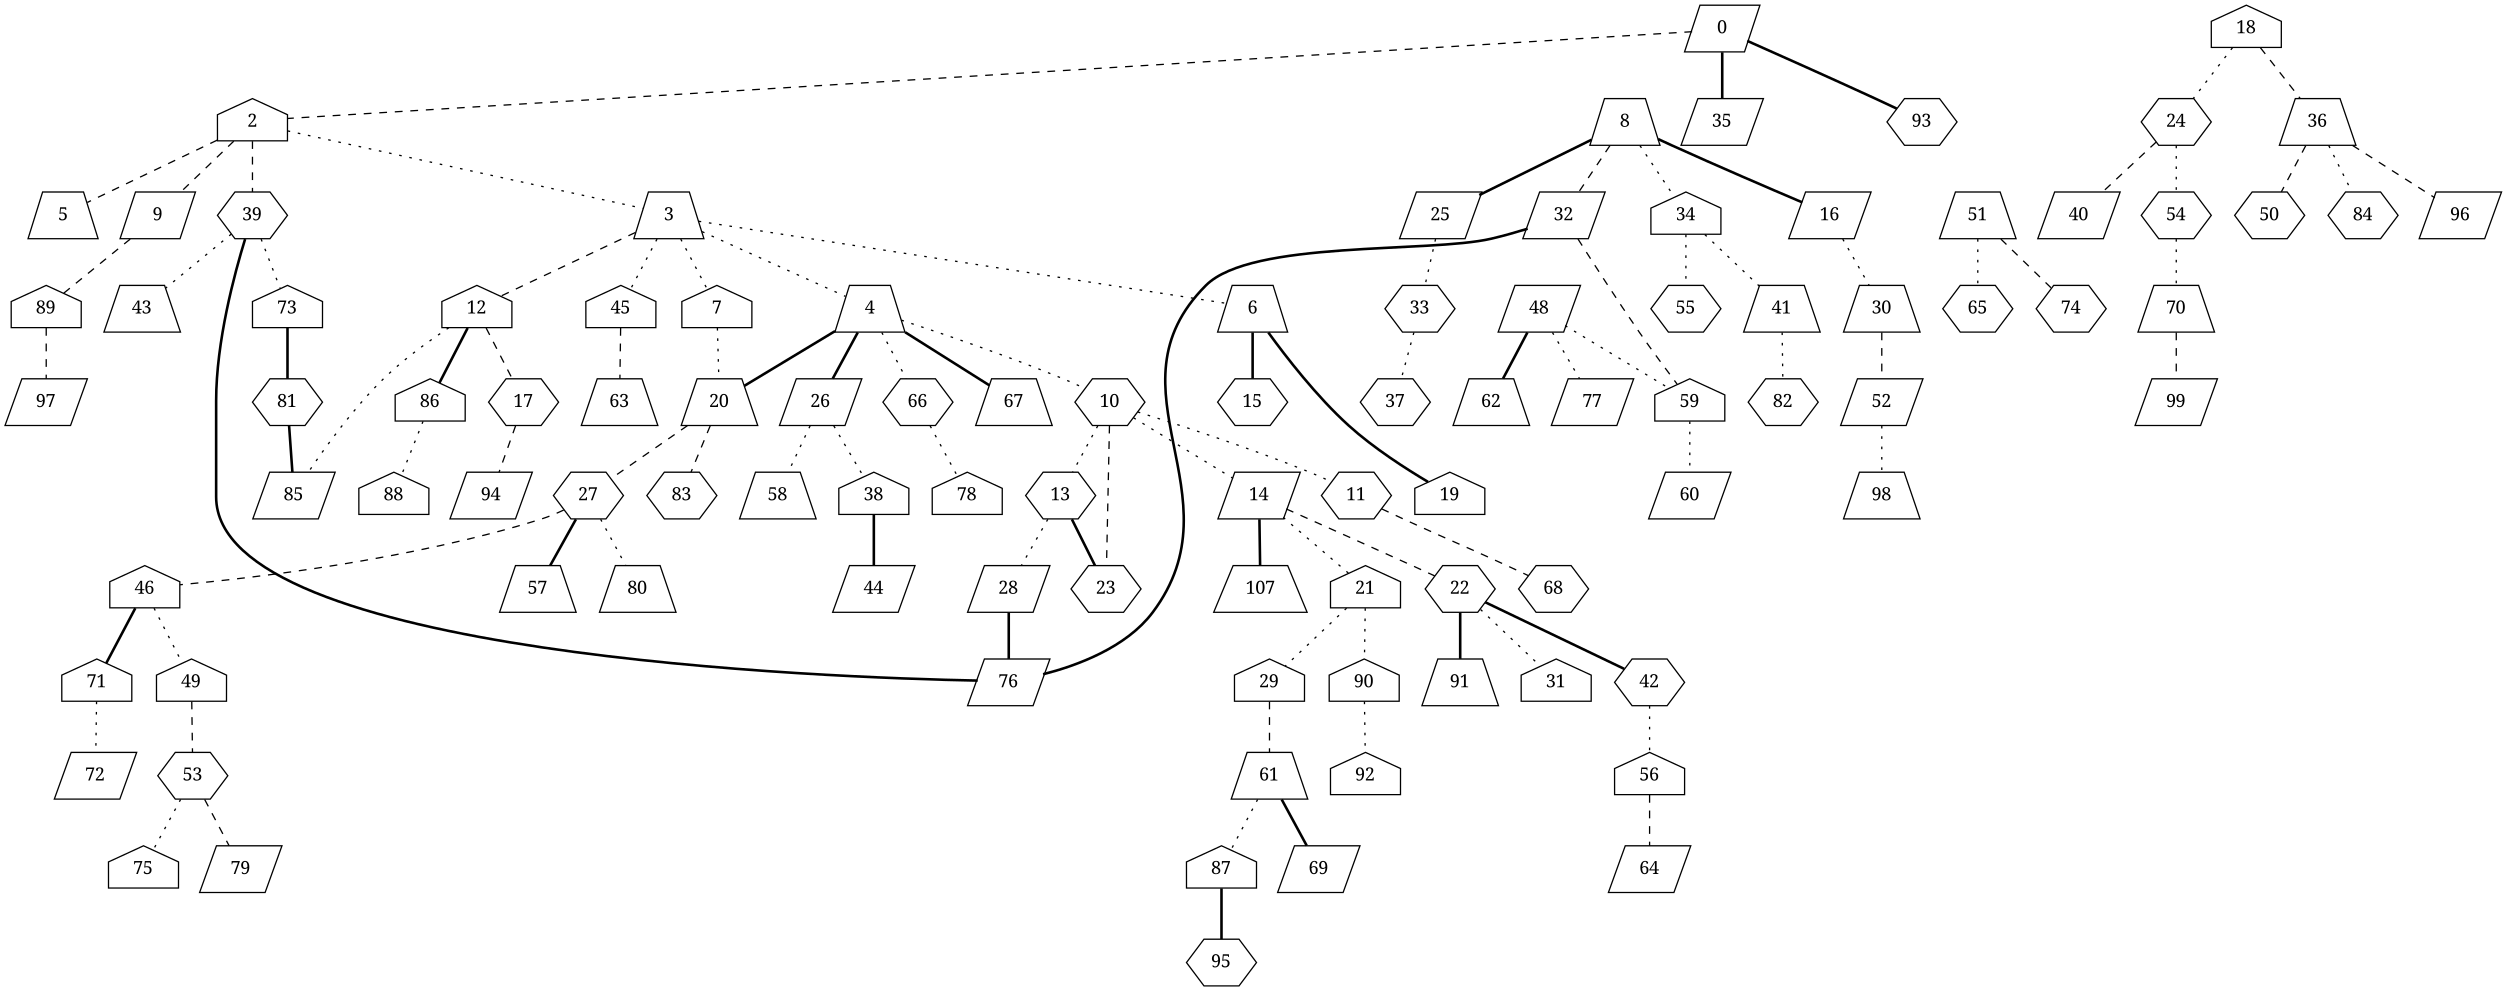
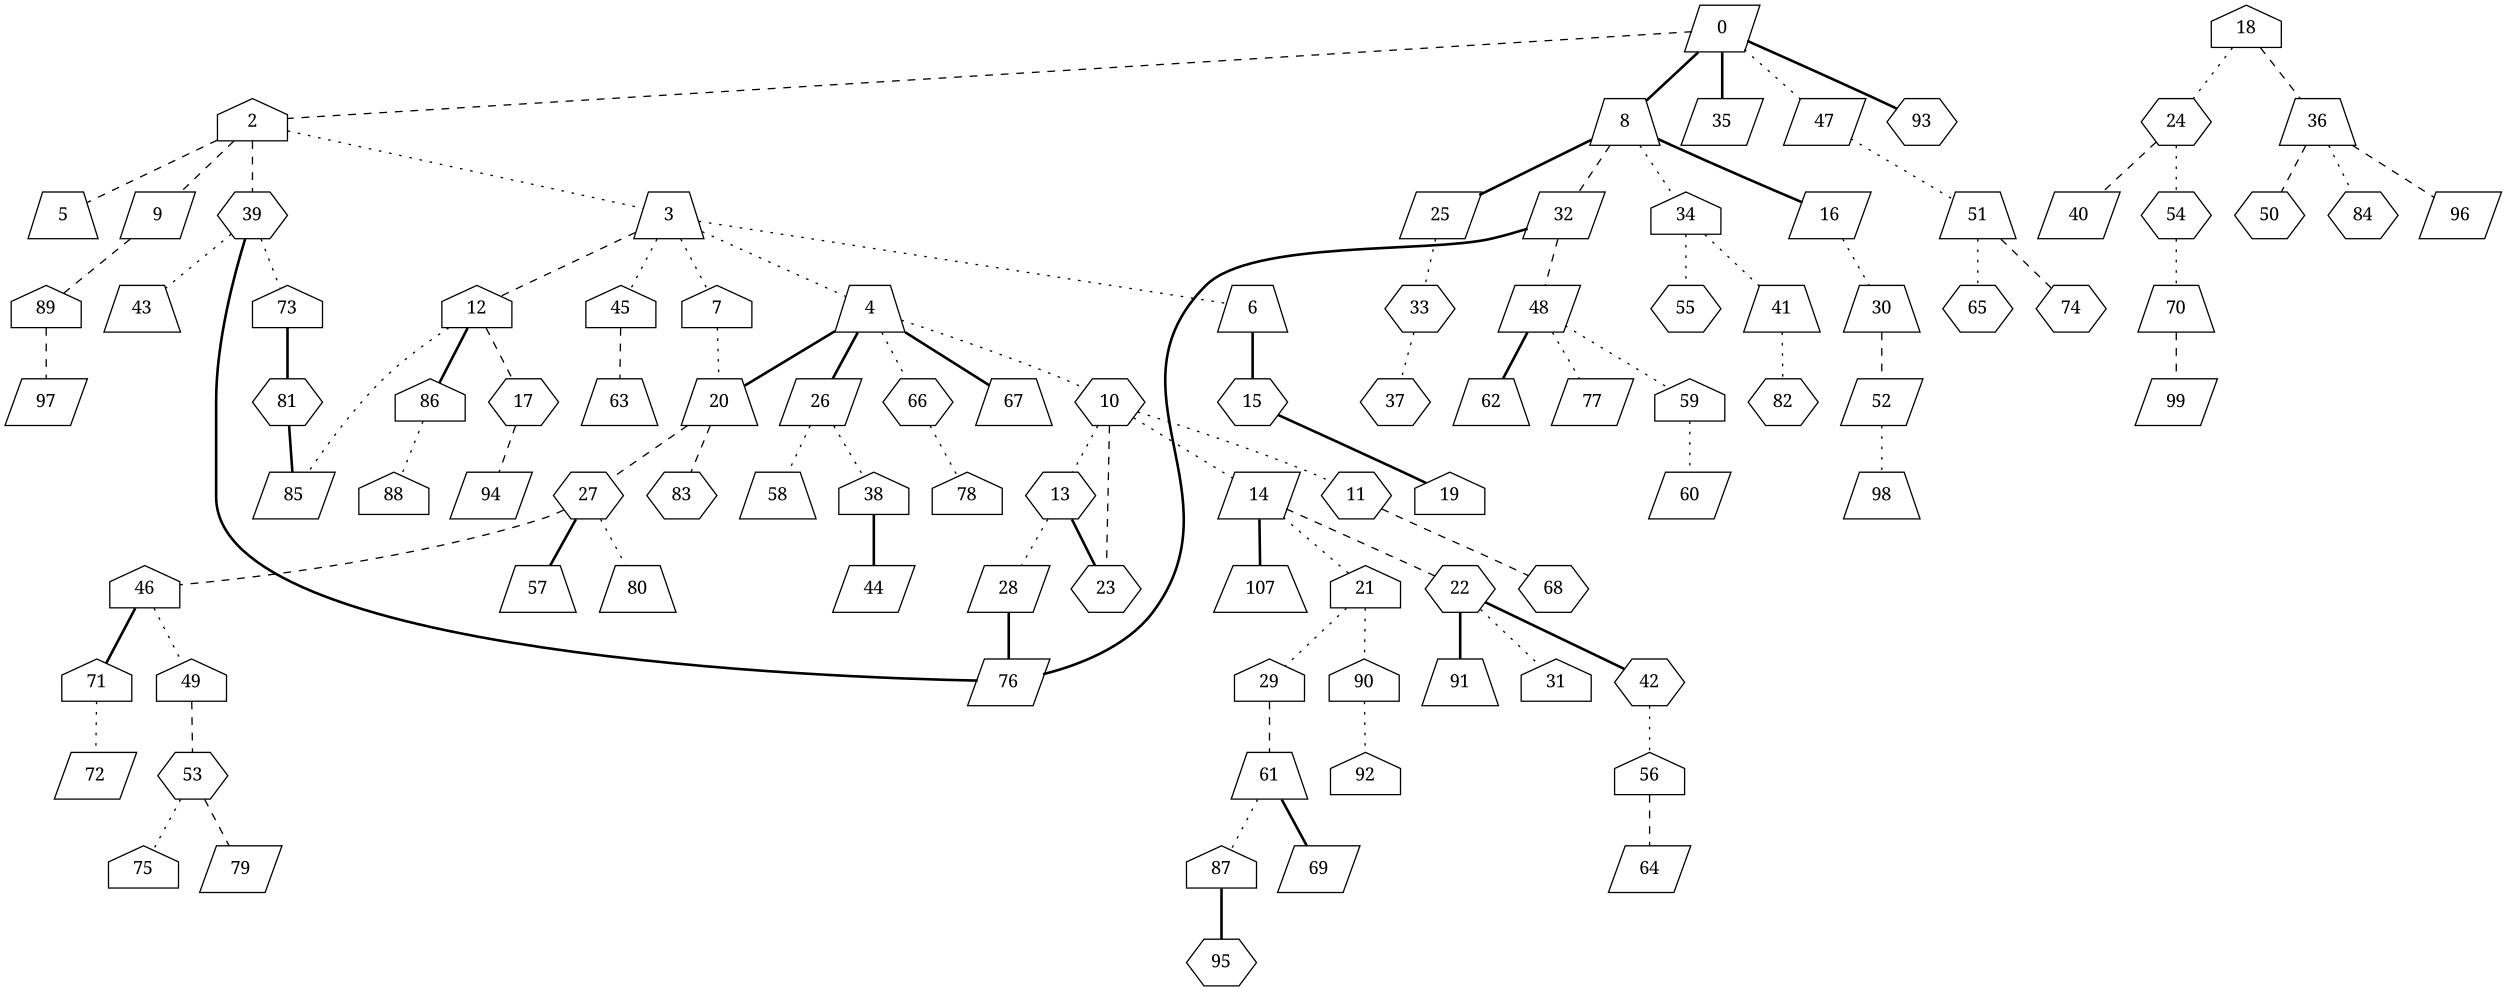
edge "0" -- "8": added
node "47": added
edge "32" -- "59": now "32" -- "48"
edge "6" -- "19": now "15" -- "19"
